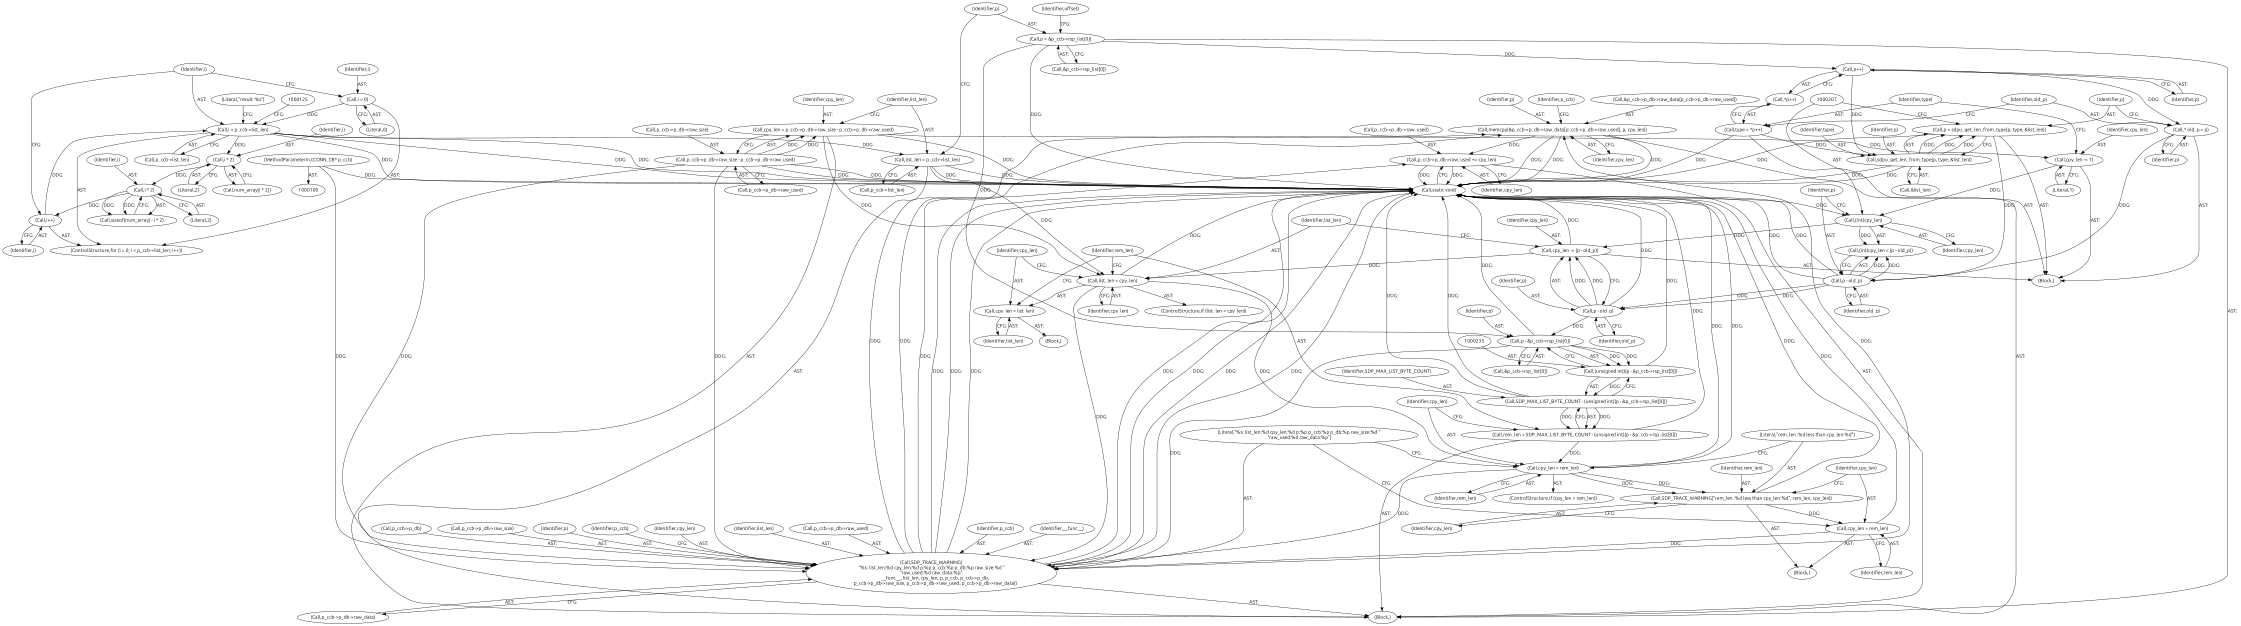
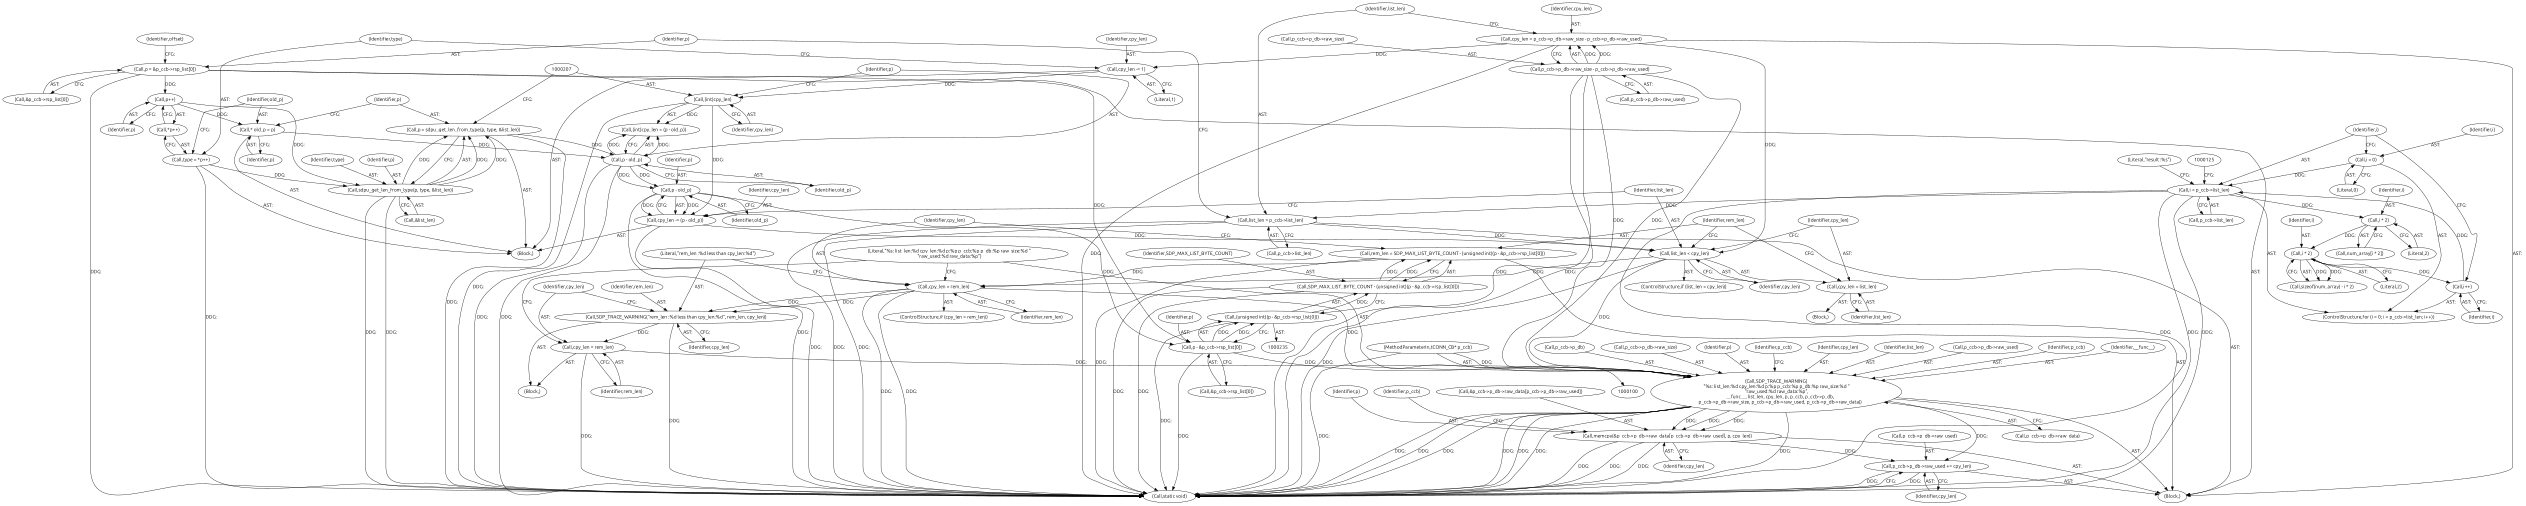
edge "(Call,static void)" -> "(Call,(int)cpy_len)": reversed
edge "1000235" -> "(Call,(unsigned int)(p - &p_ccb->rsp_list[0]))": reversed
